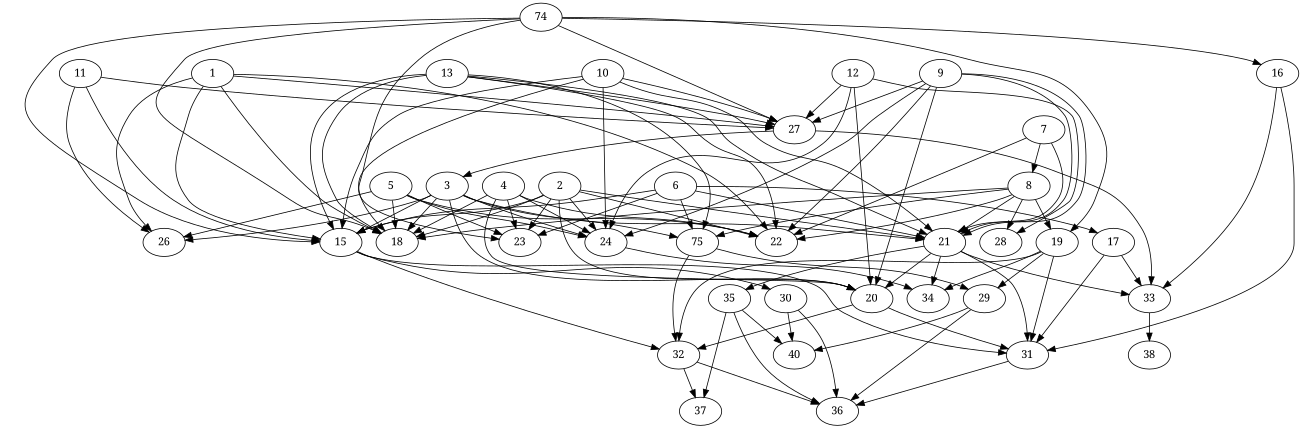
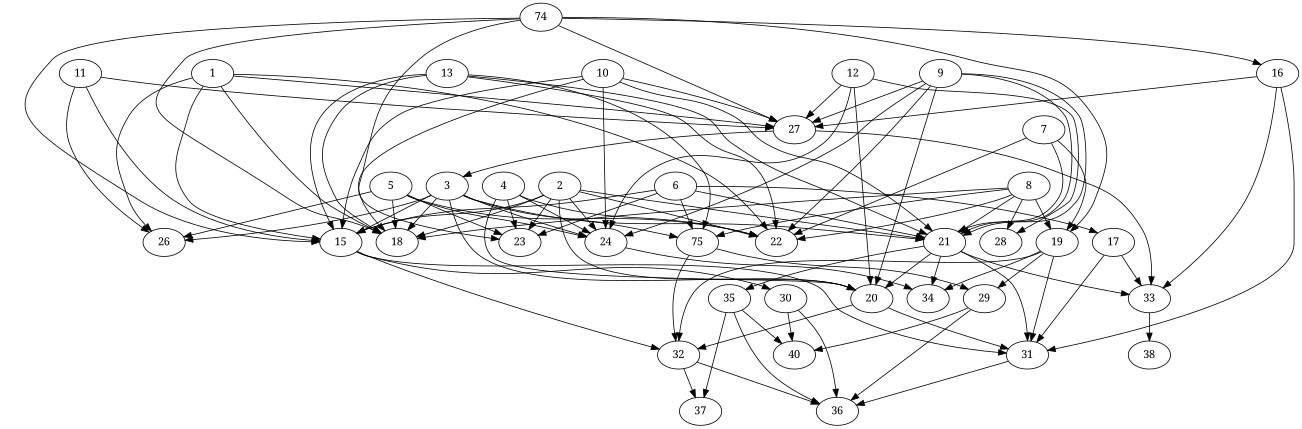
edge "13" -> "27": now "16" -> "27"
edge "7" -> "8": now "7" -> "19"
edge "4" -> "18": removed
